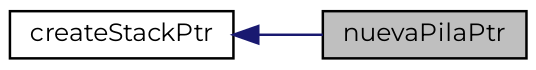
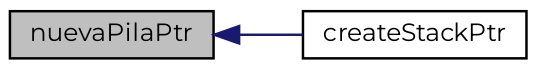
edge "nuevaPilaPtr" -> "createStackPtr": reversed
